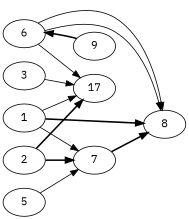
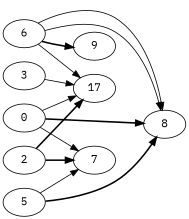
edge "9" -> "6": reversed
node "1": label "1" -> "0"
edge "7" -> "8": now "5" -> "8"
